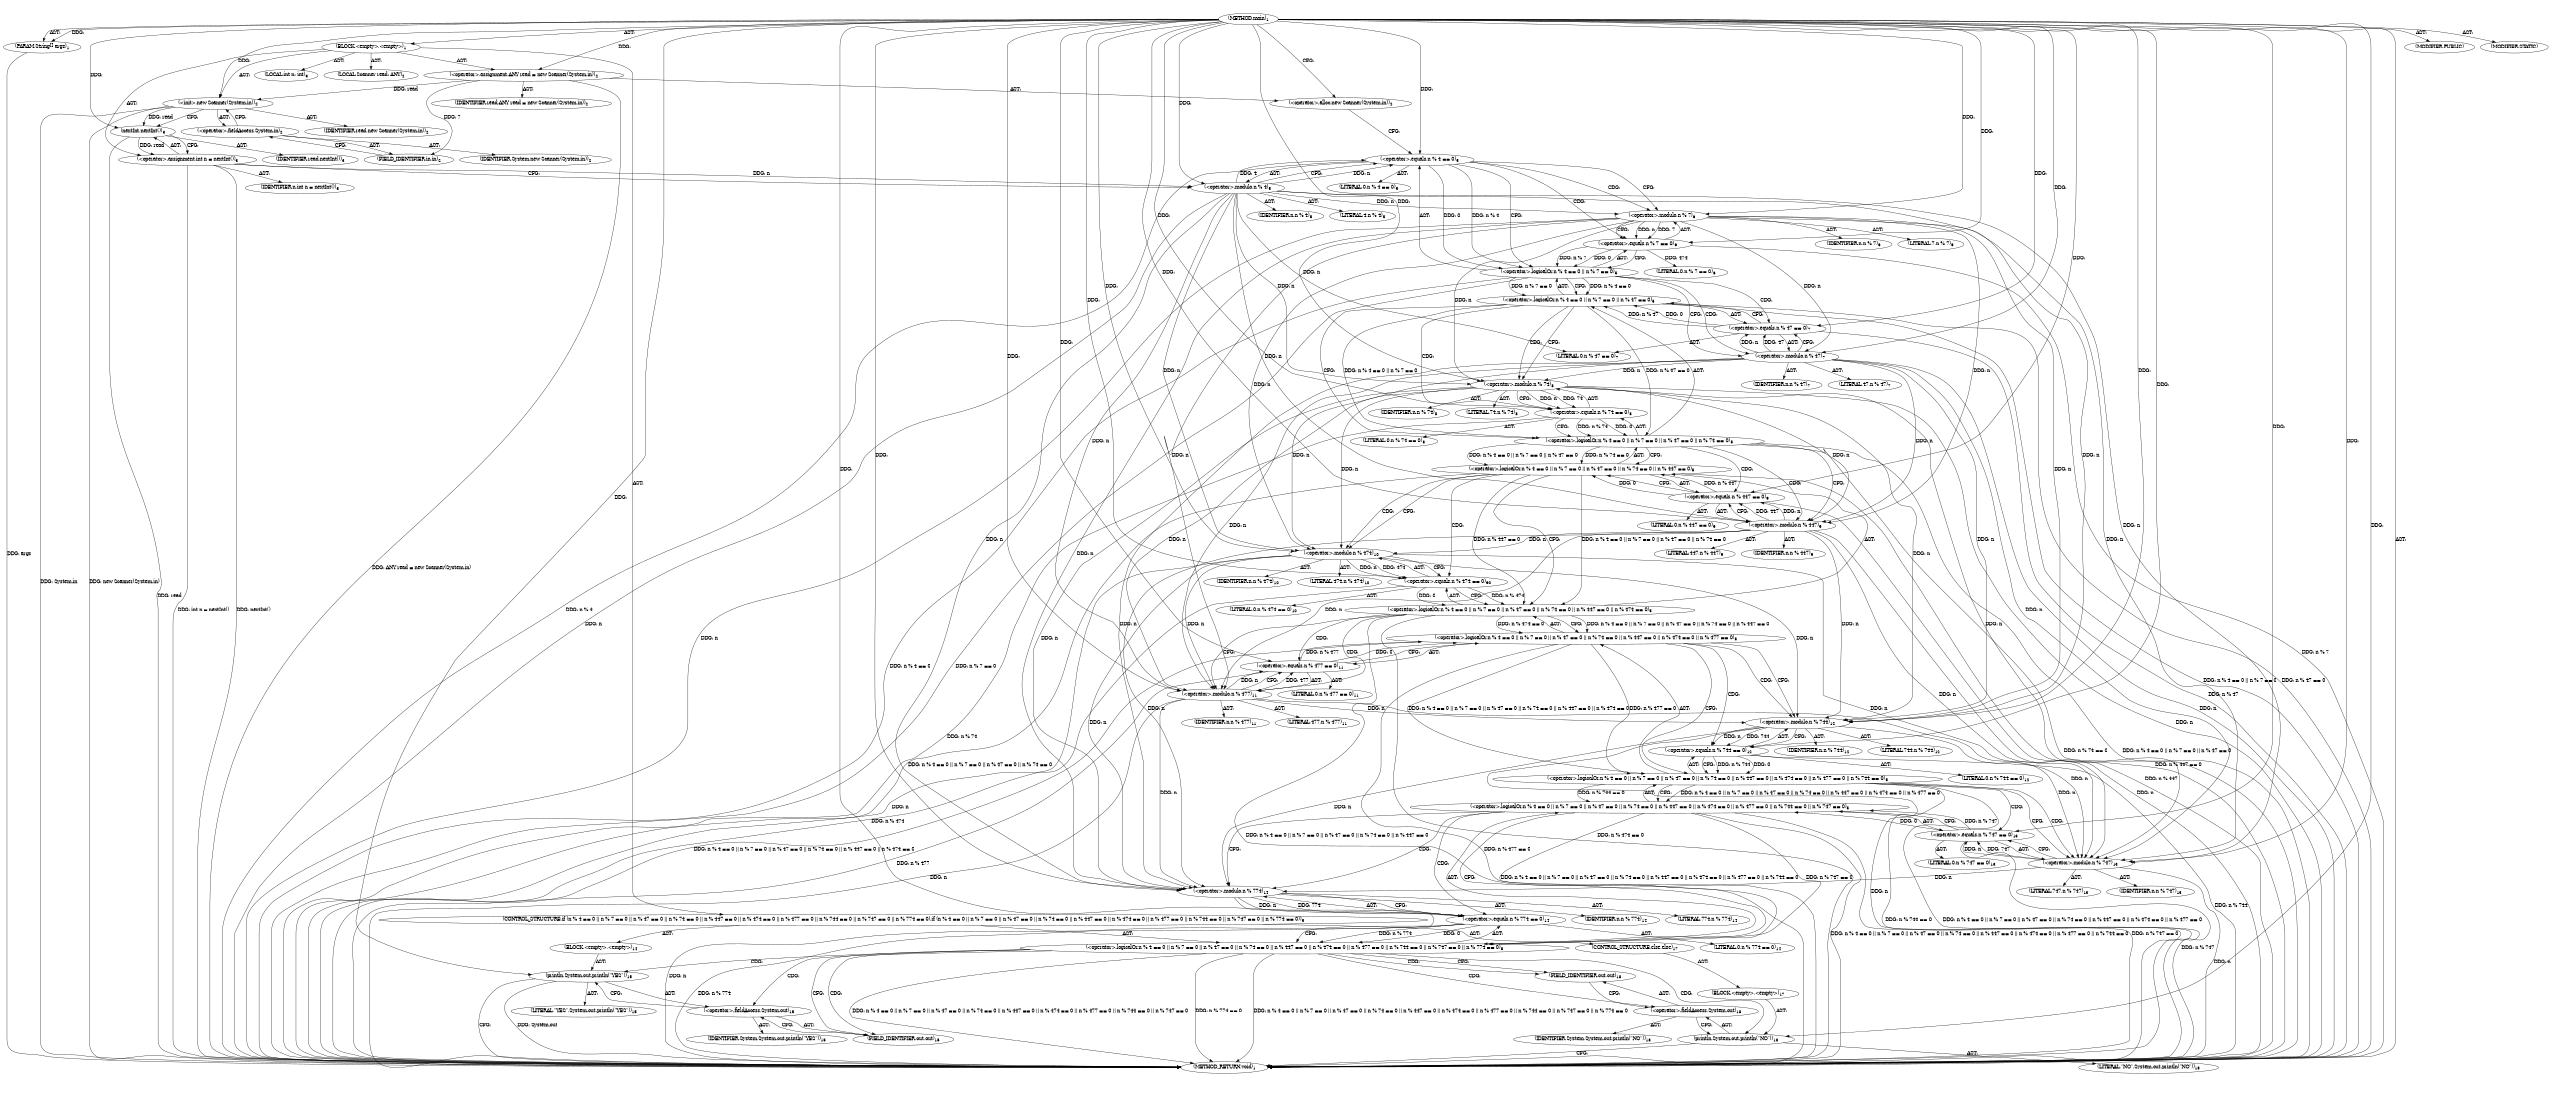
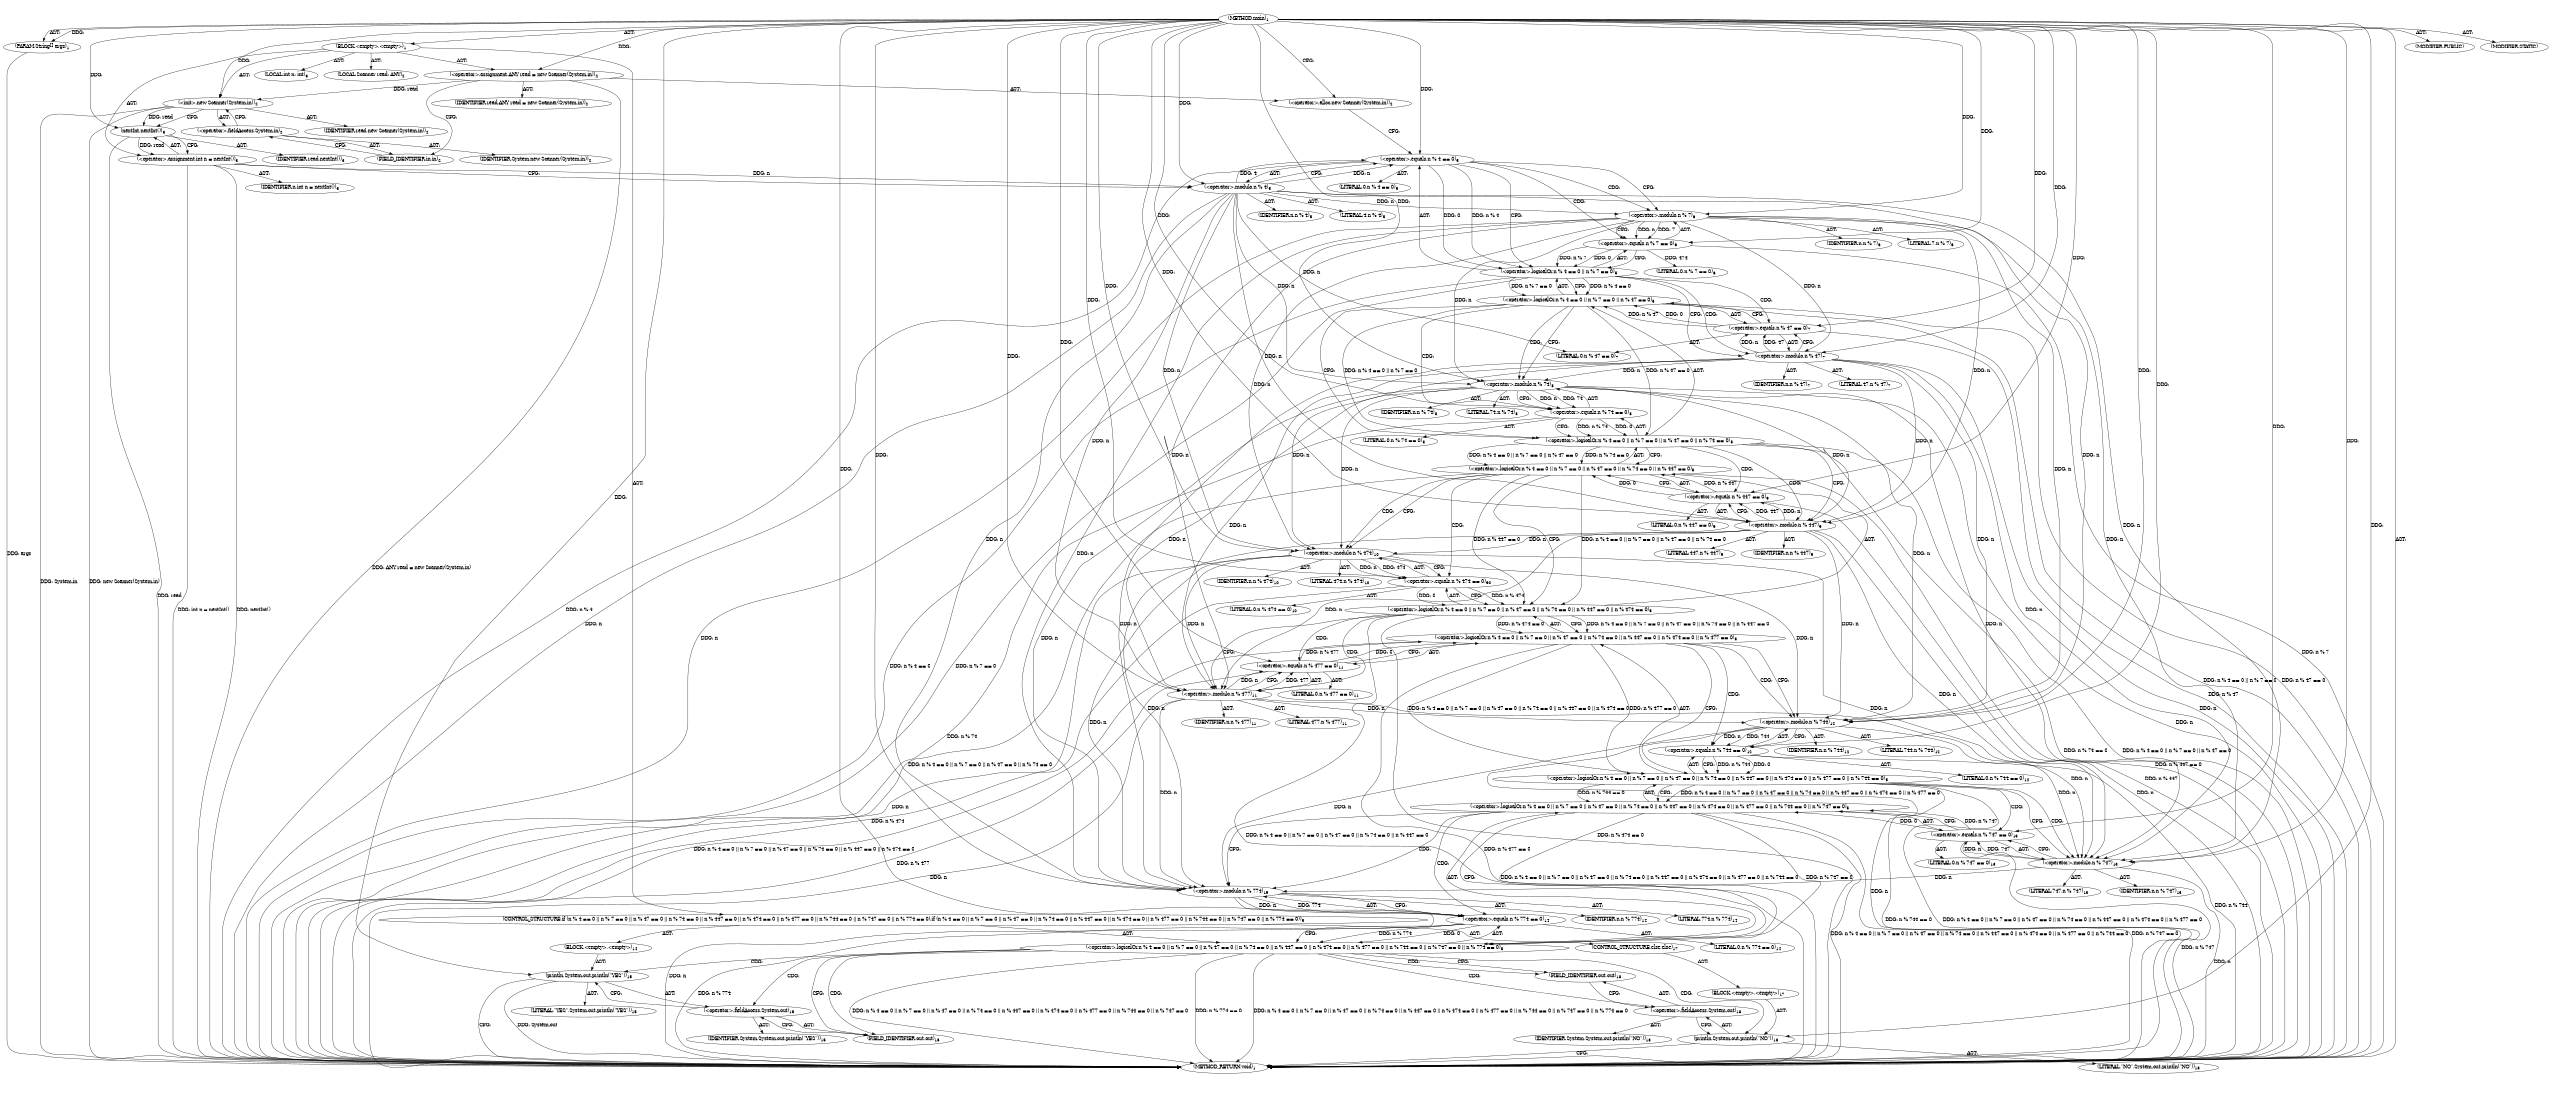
edge "(<operator>.assignment,ANY read = new Scanner(System.in))" -> "(FIELD_IDENTIFIER,in,in)": label "DDG: 7" -> "CFG: "
node "(<operator>.modulo,n % 774)": text "14" -> "19"
